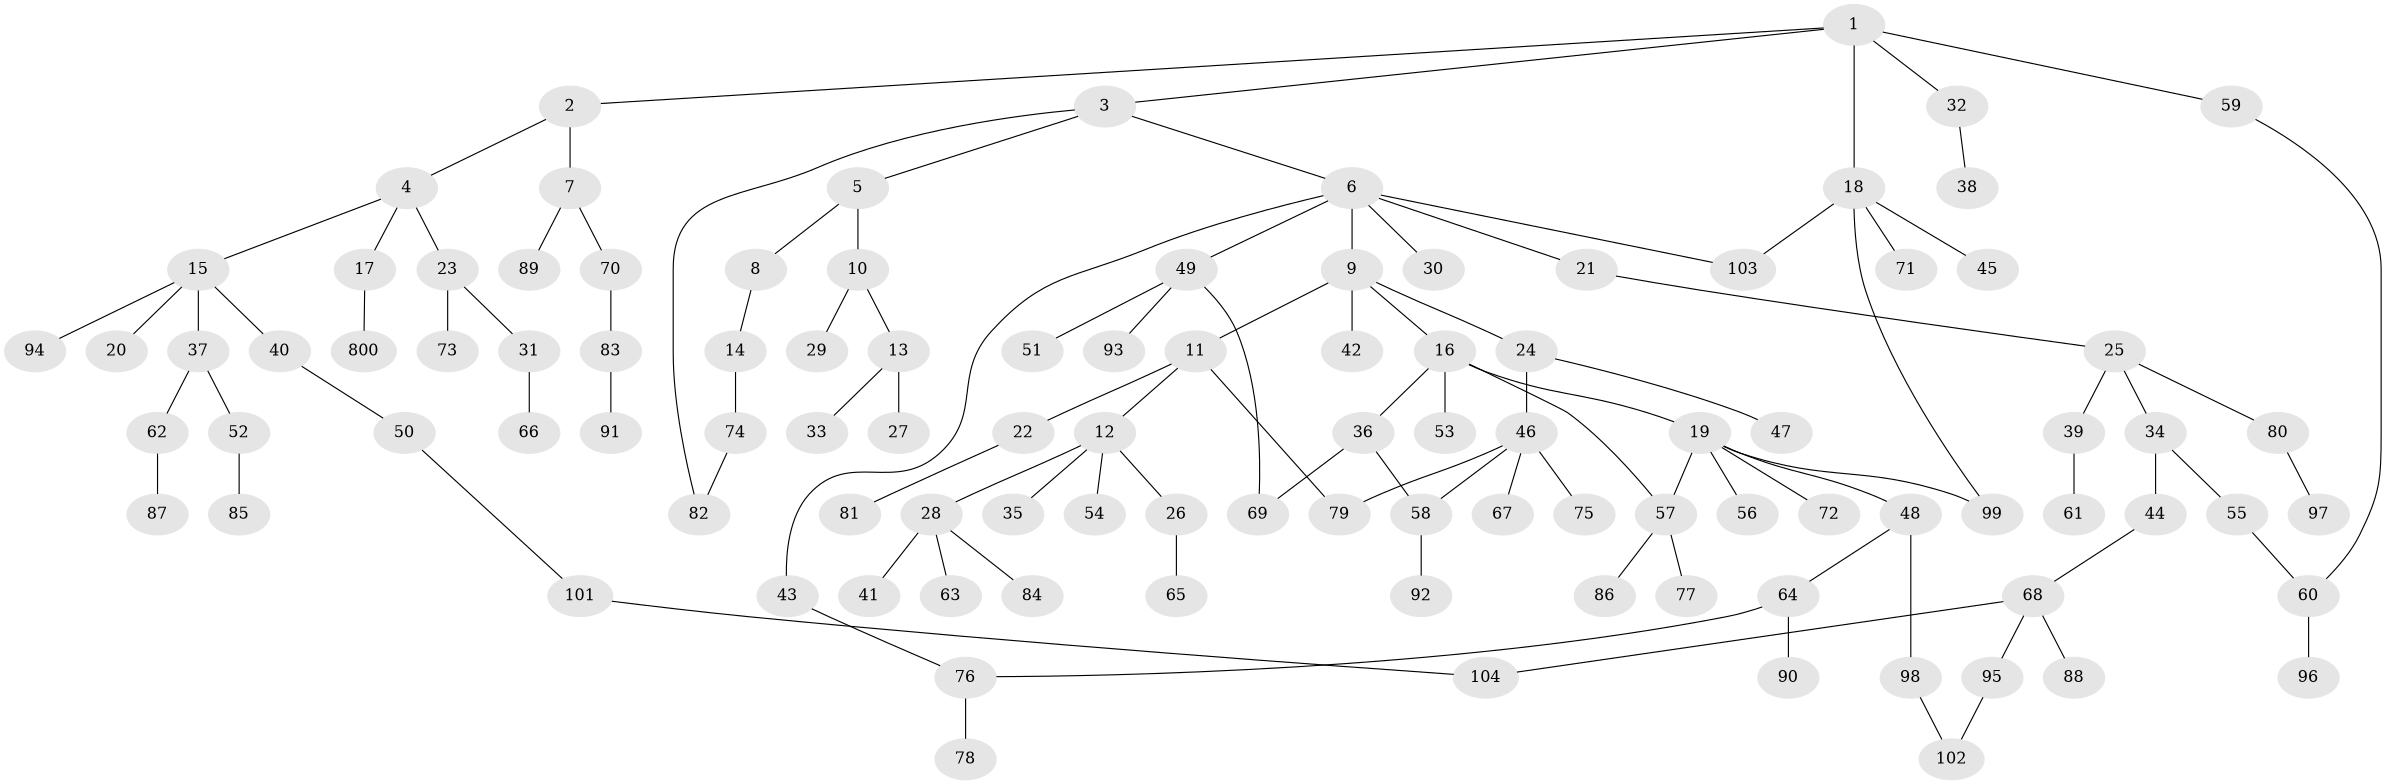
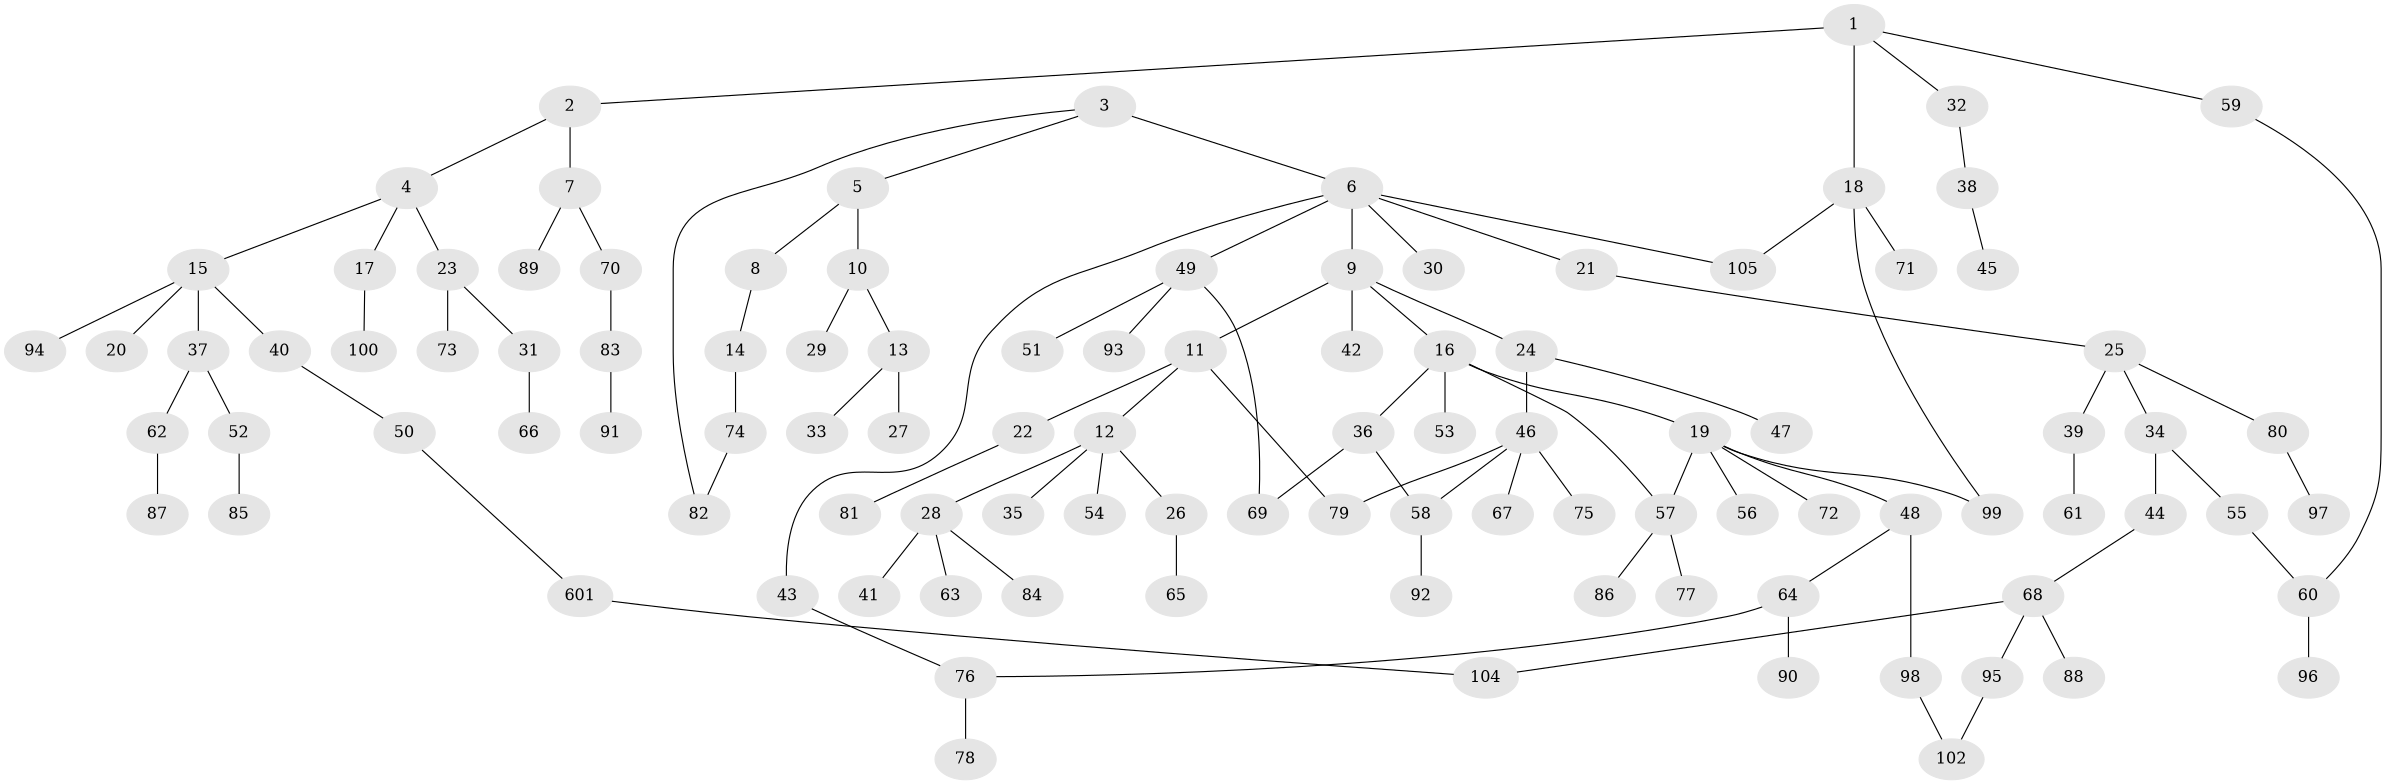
edge "1" -- "3": removed
edge "18" -- "45": now "38" -- "45"
node "103": label "103" -> "105"
node "800": label "800" -> "100"
node "101": label "101" -> "601"
